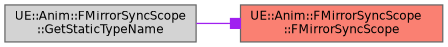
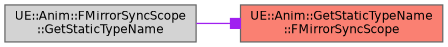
node "UE::Anim::FMirrorSyncScope ::FMirrorSyncScope": label "UE::Anim::FMirrorSyncScope ::FMirrorSyncScope" -> "UE::Anim::GetStaticTypeName ::FMirrorSyncScope"
